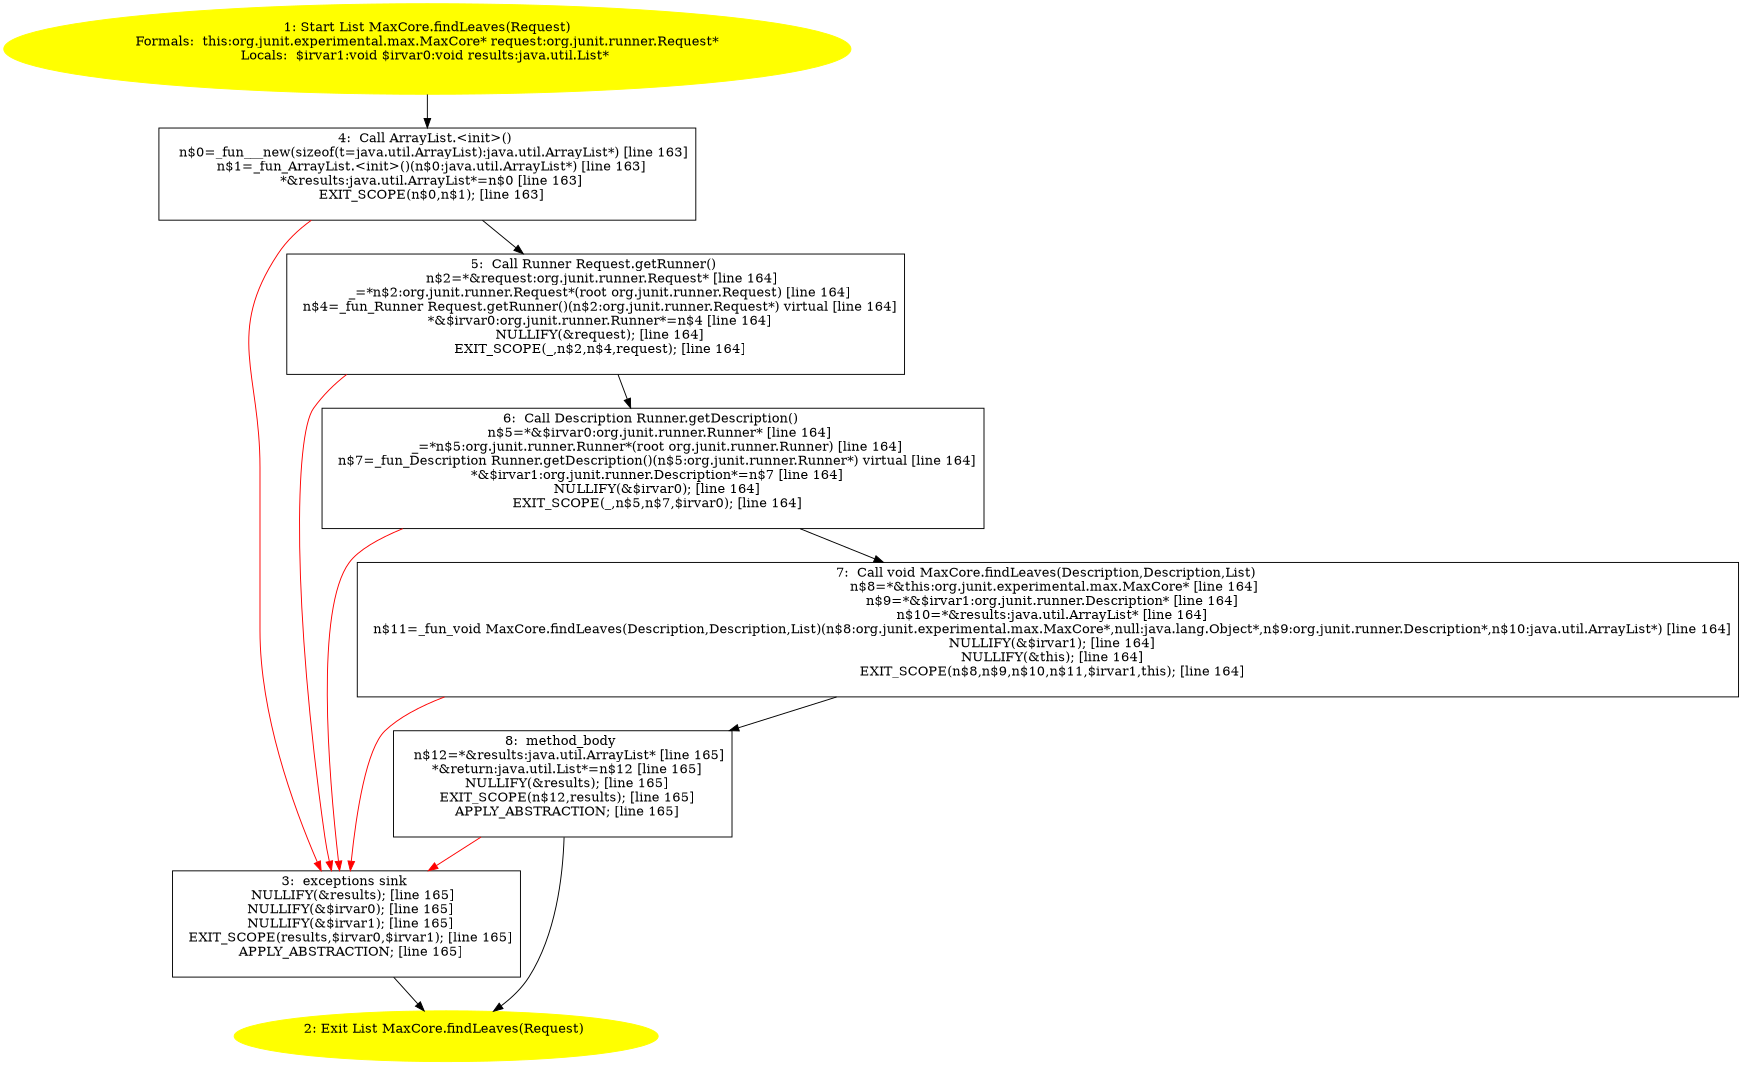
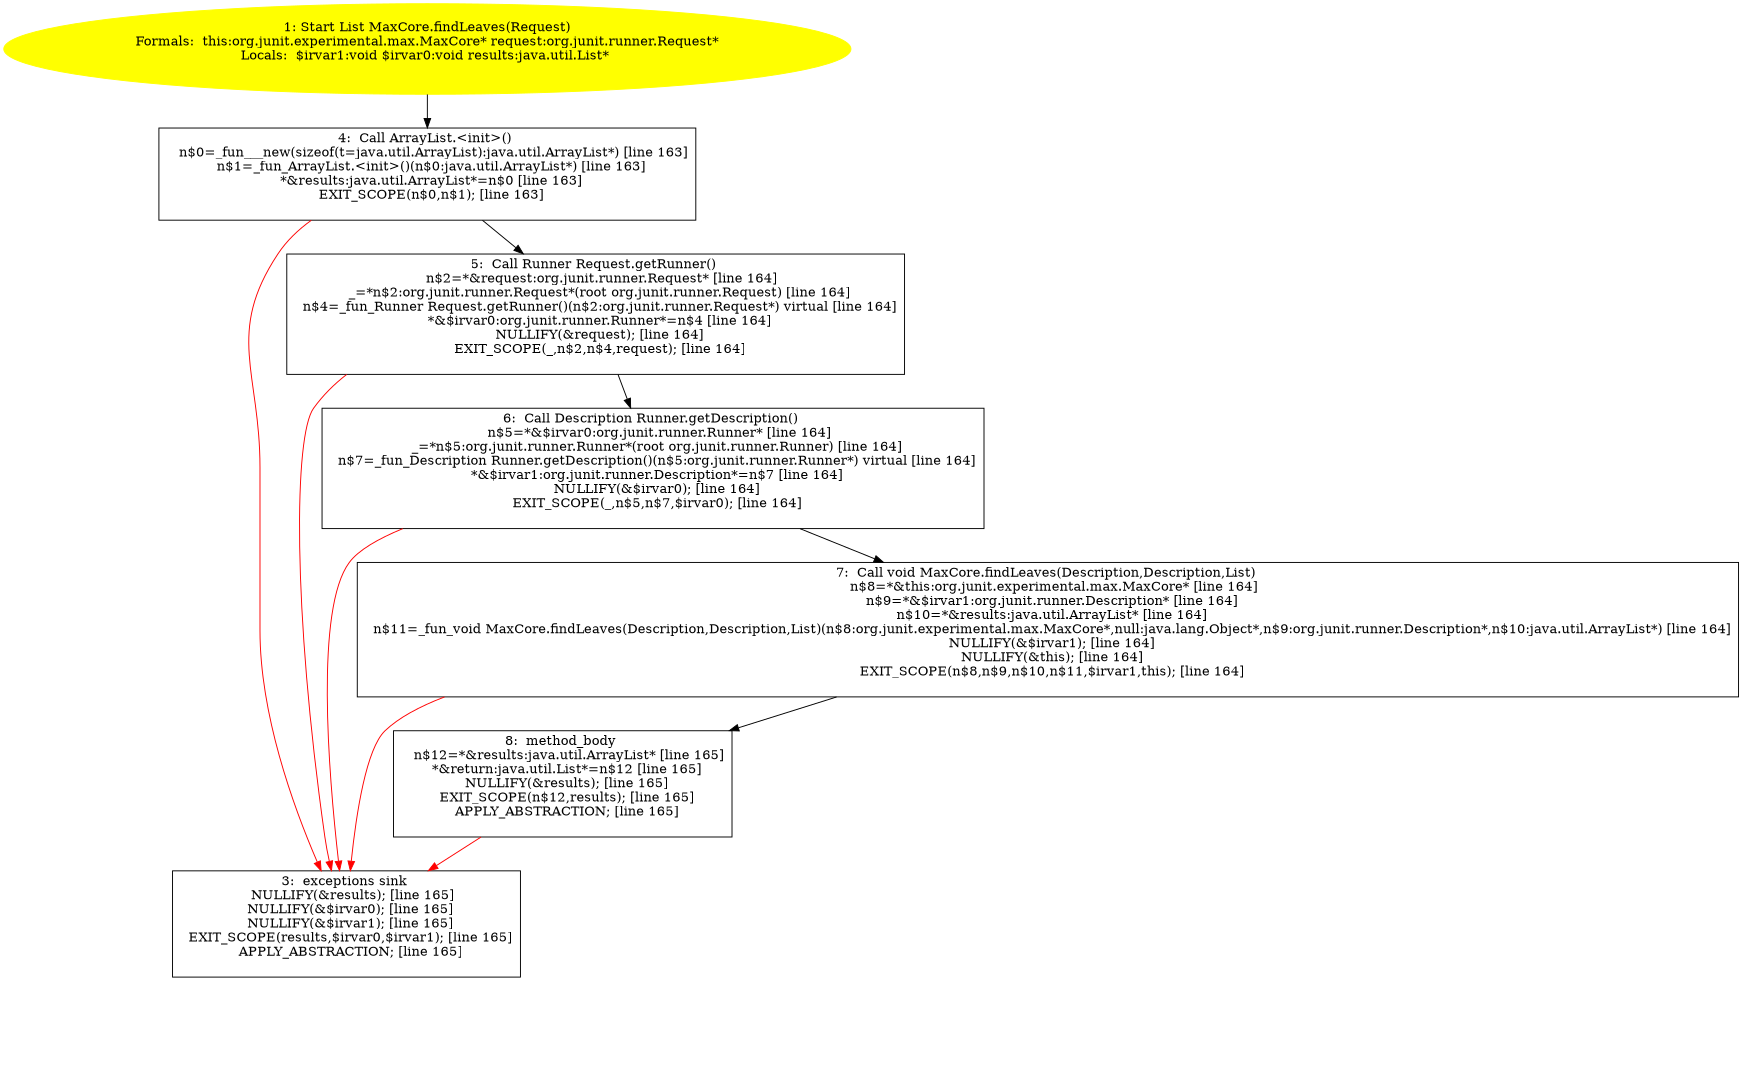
node "2: Exit List MaxCore.findLeaves(Request)": removed
